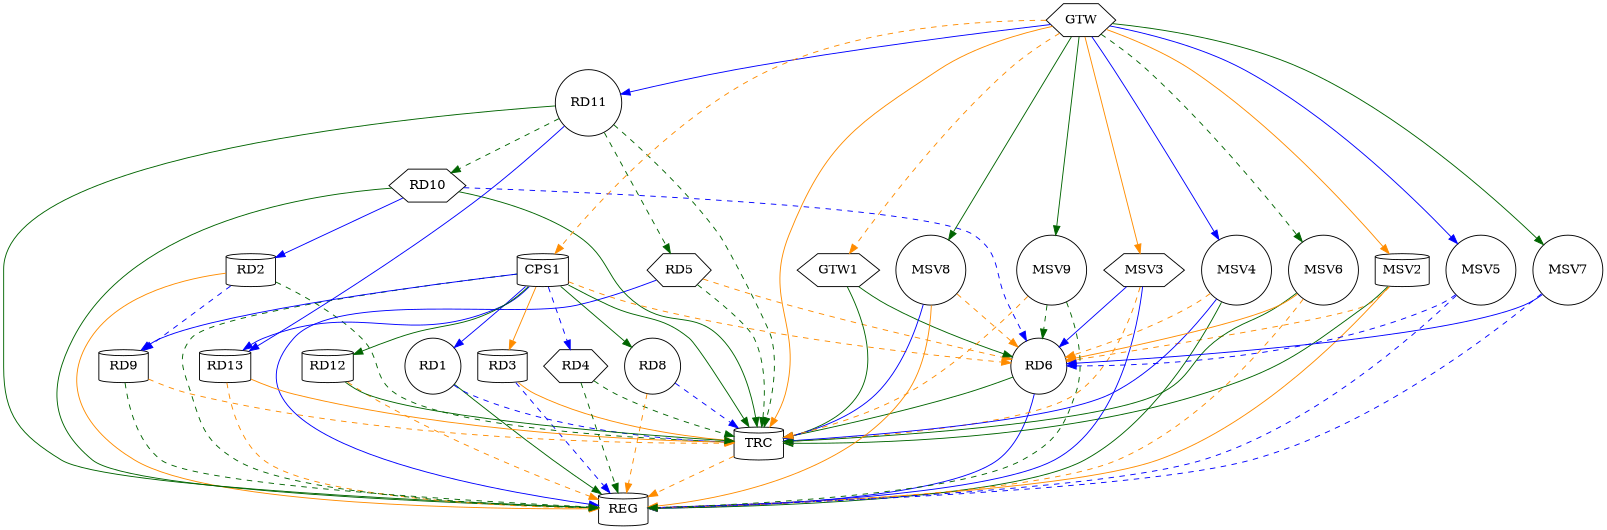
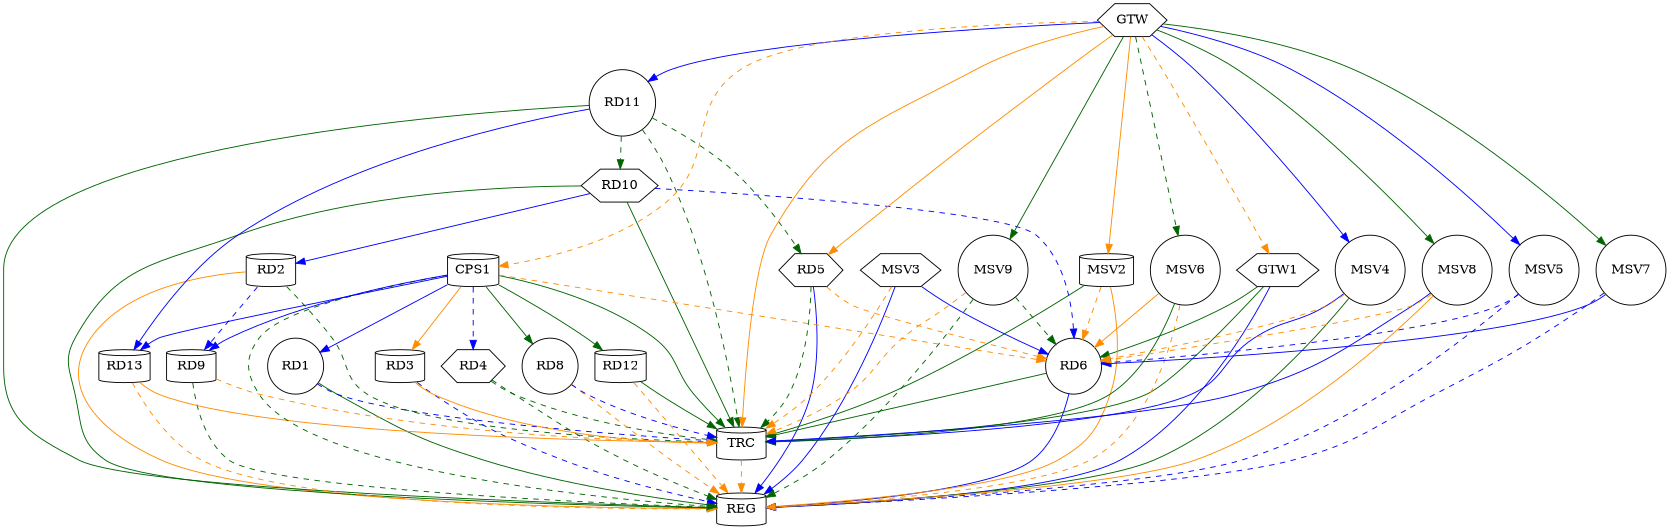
edge "GTW" -> "MSV3": now "GTW" -> "RD5"
edge "GTW1" -> "REG": added
